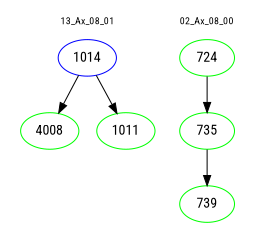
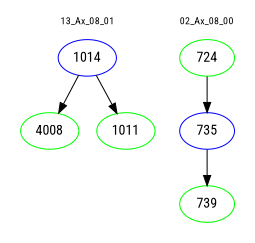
node "735": color green -> blue
